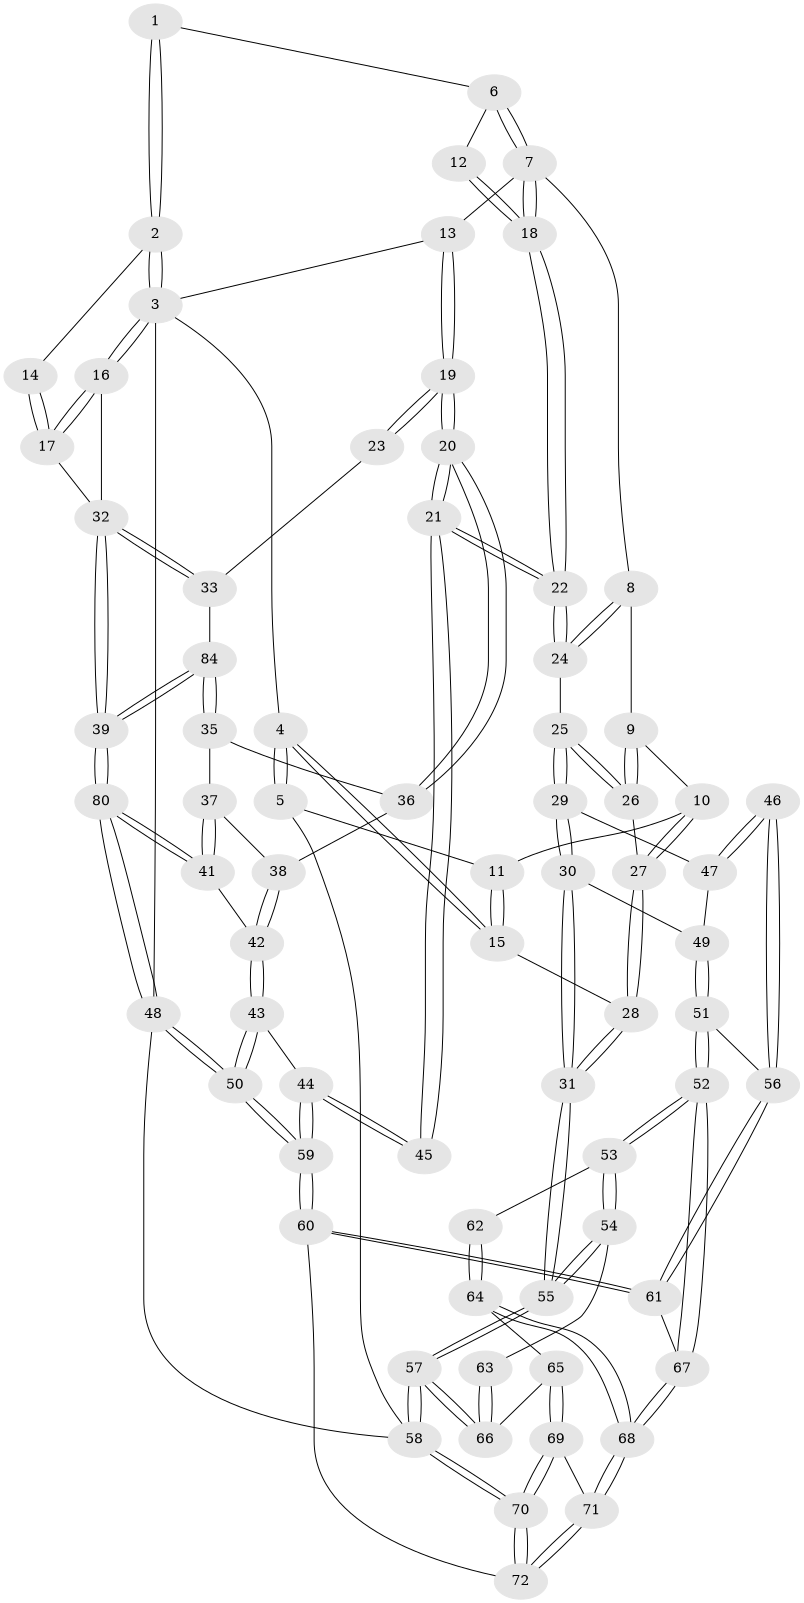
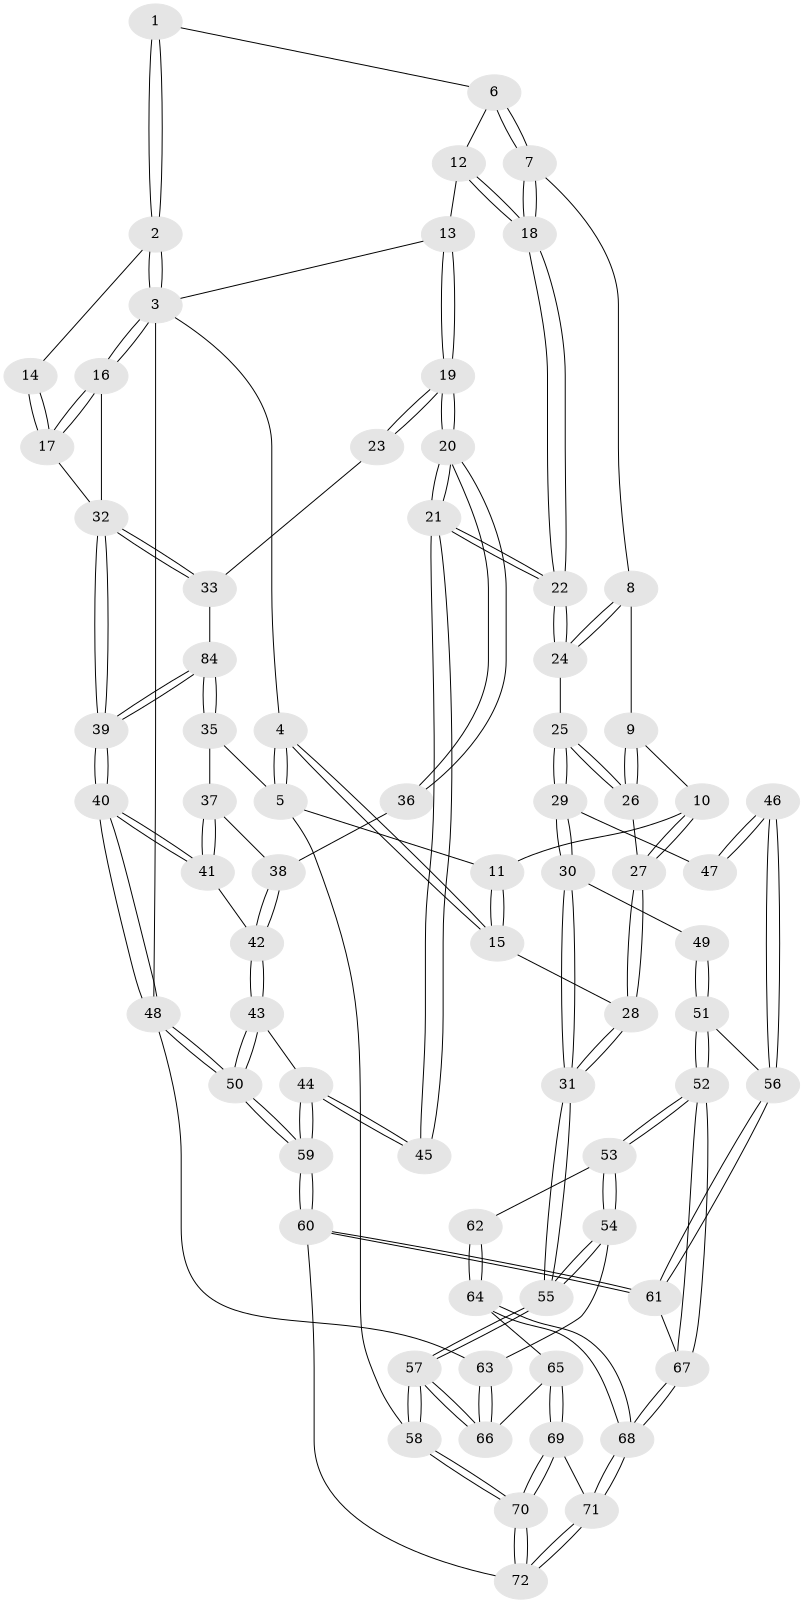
edge "7" -- "13": now "12" -- "13"
edge "35" -- "36": now "35" -- "5"
node "80": label "80" -> "40"
edge "47" -- "49": removed
edge "48" -- "58": now "48" -- "63"
